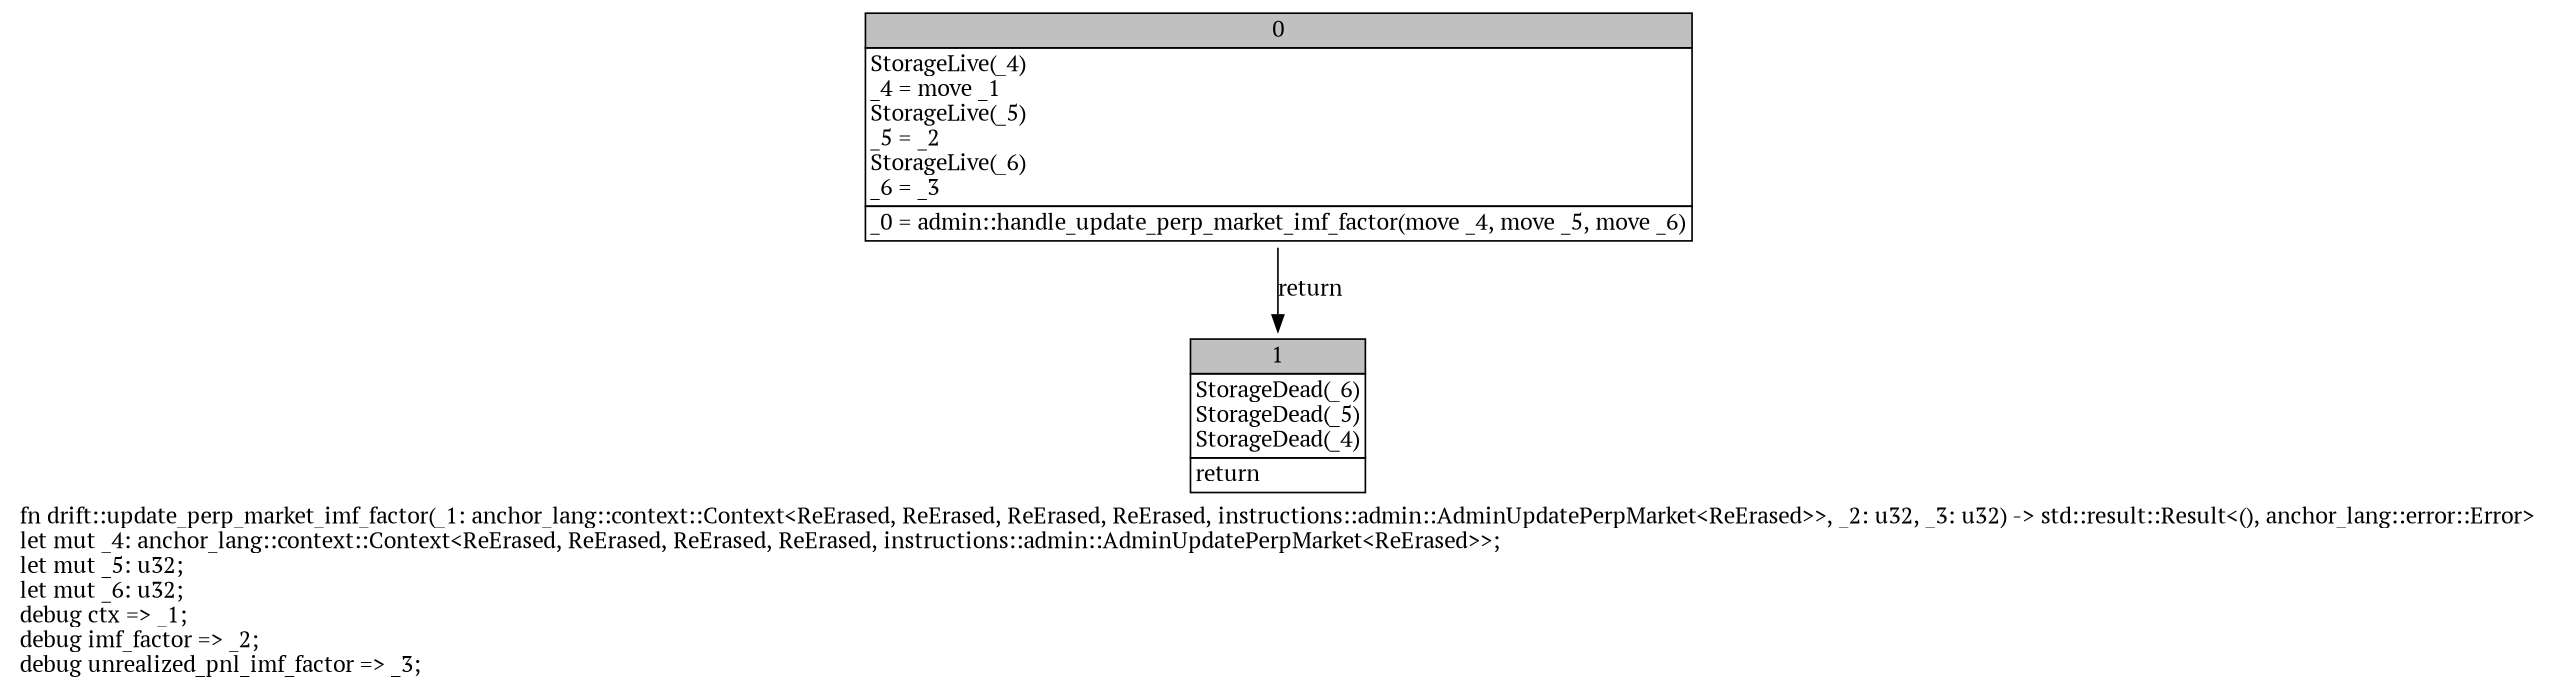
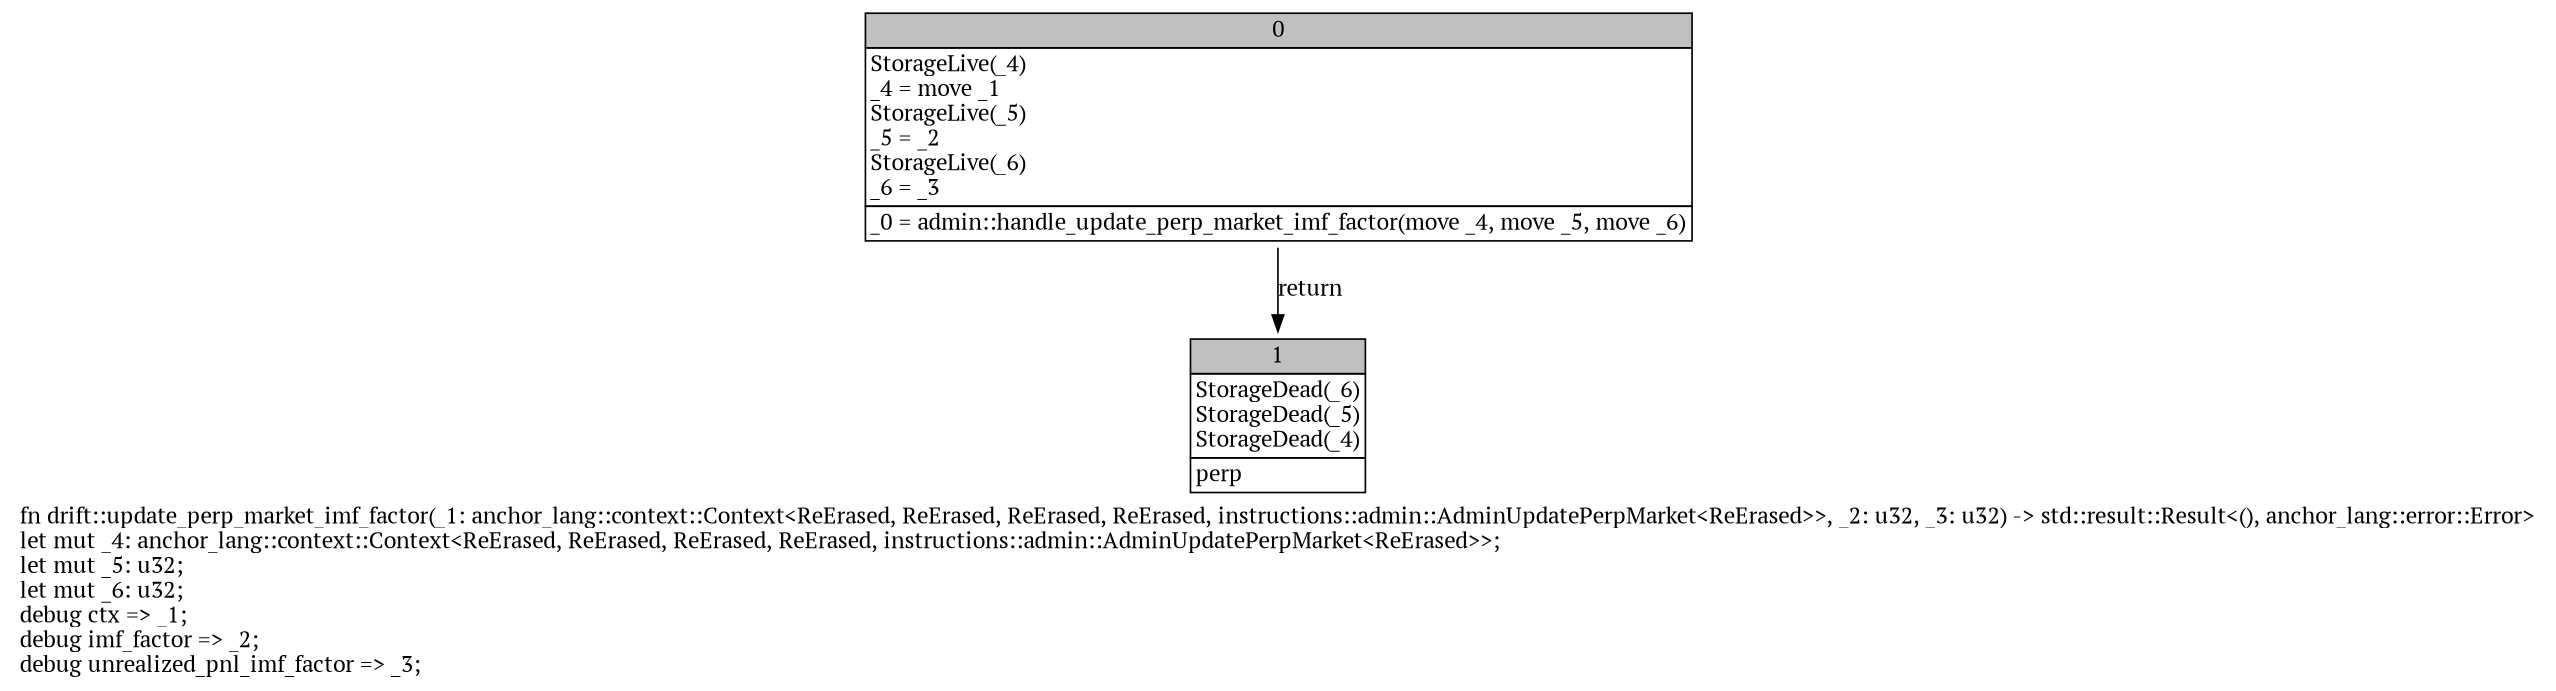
node "1": text "return" -> "perp"
